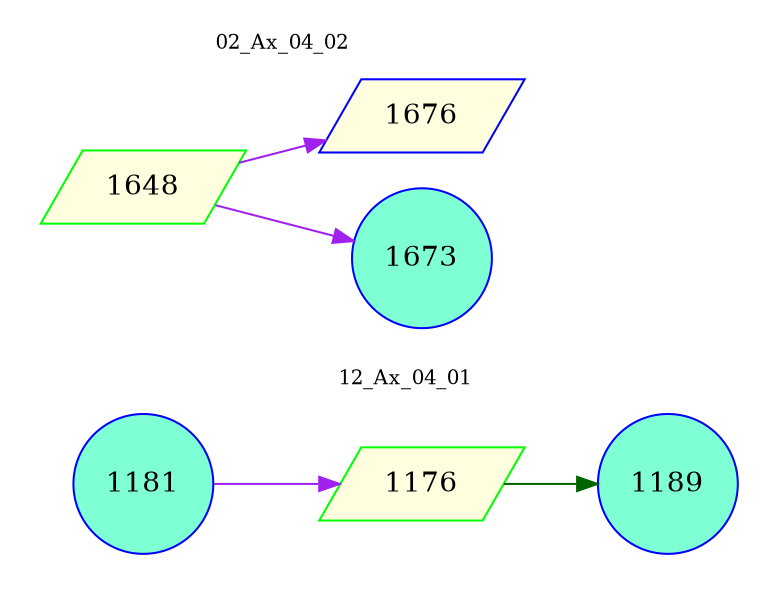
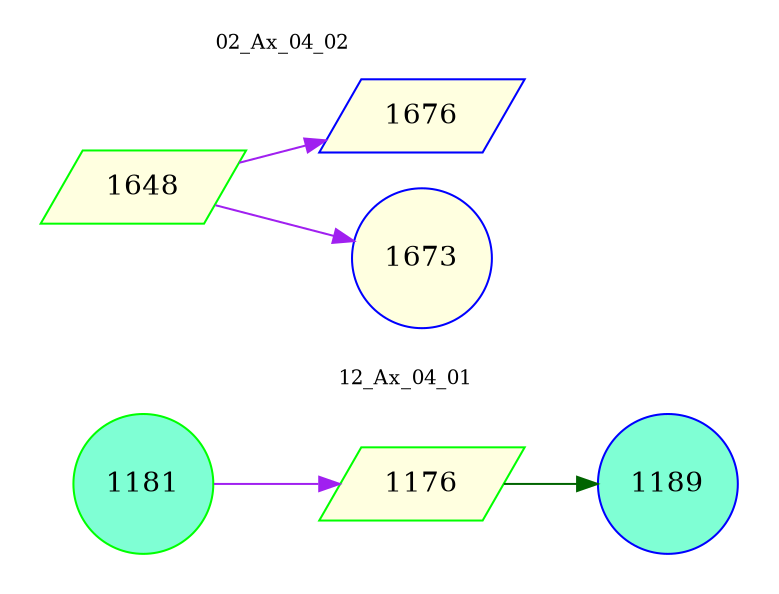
node "1673": fillcolor aquamarine -> lightyellow
node "1181": color blue -> green
